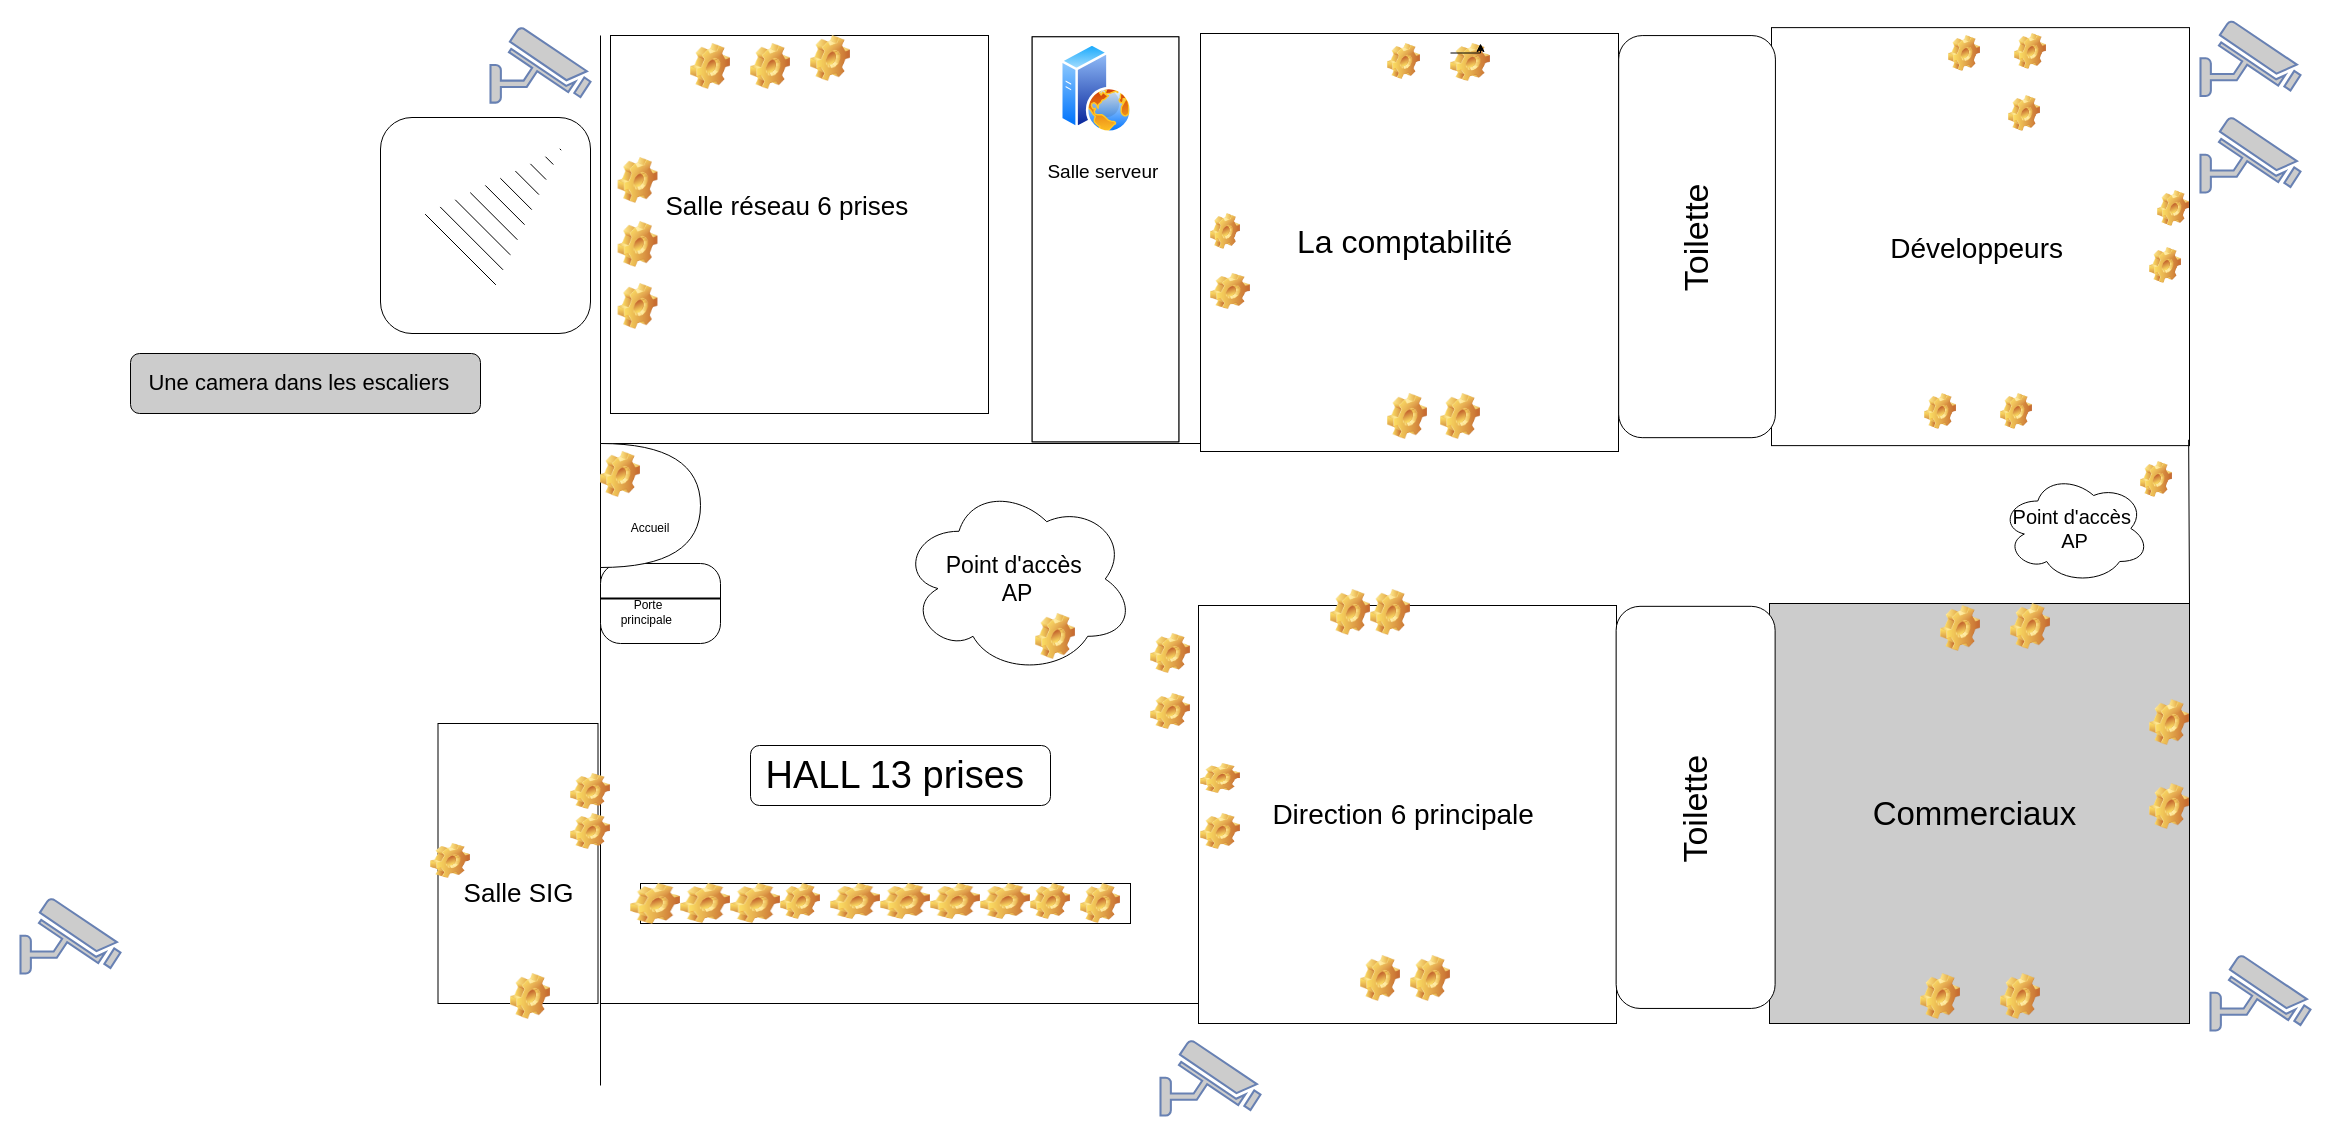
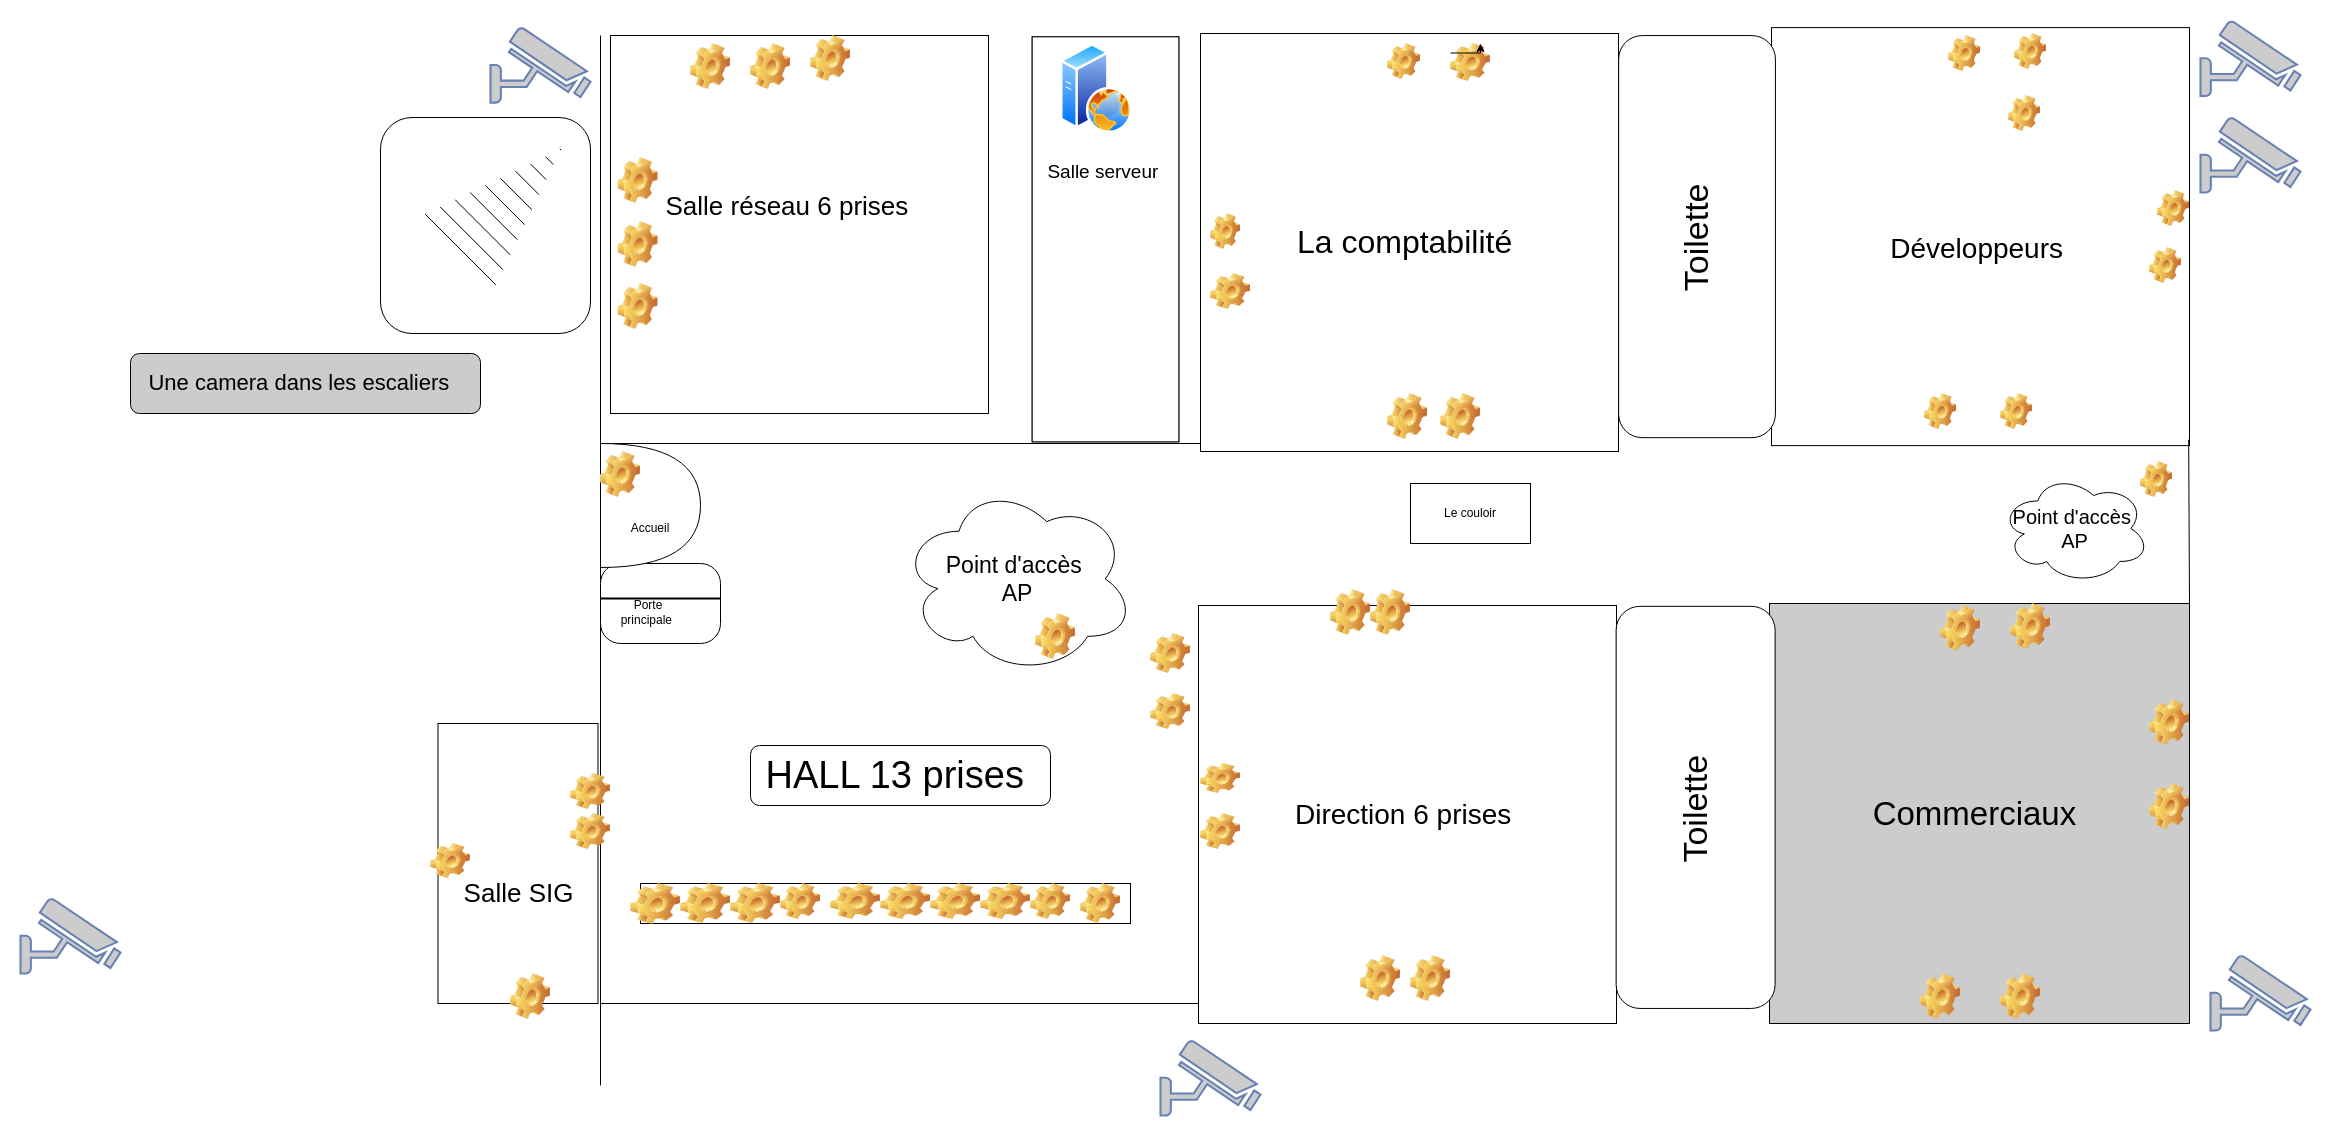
node "Le couloir": added
node "Direction 6 principale": label "Direction 6 principale" -> "Direction 6 prises"
